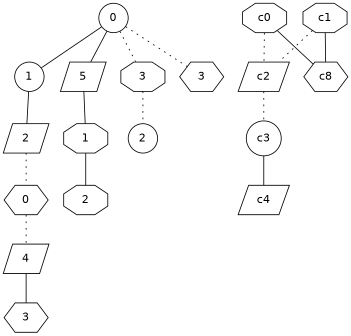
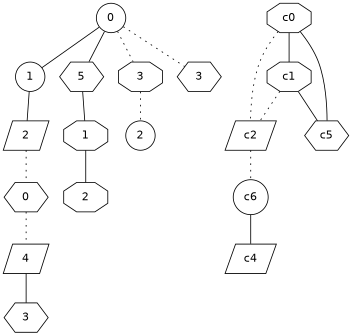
edge "c0" -- "c1": added
node "5": shape parallelogram -> hexagon
node "c8": label "c8" -> "c5"
node "c3": label "c3" -> "c6"
